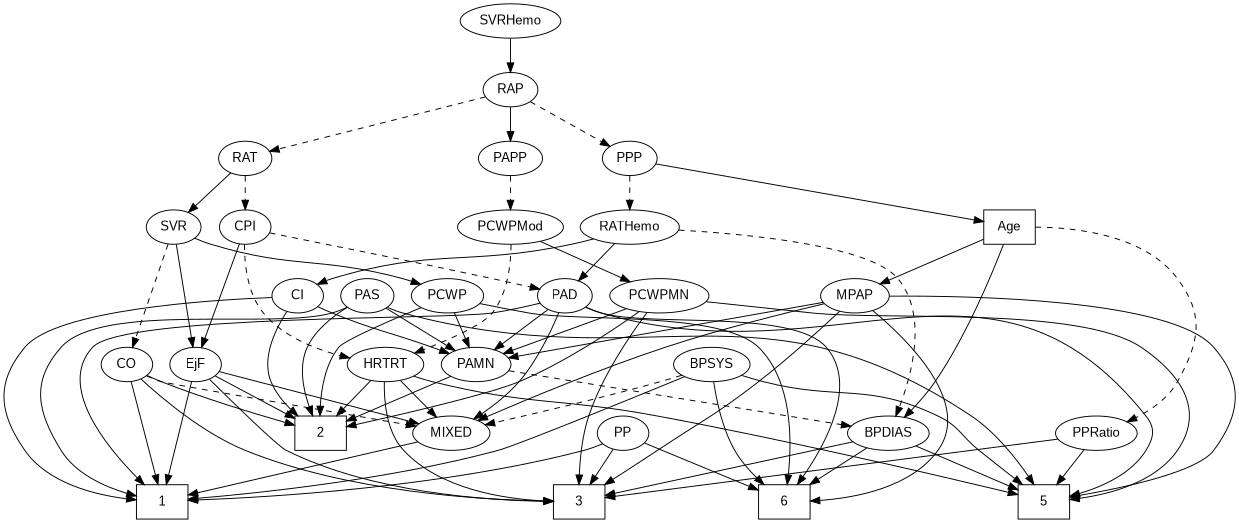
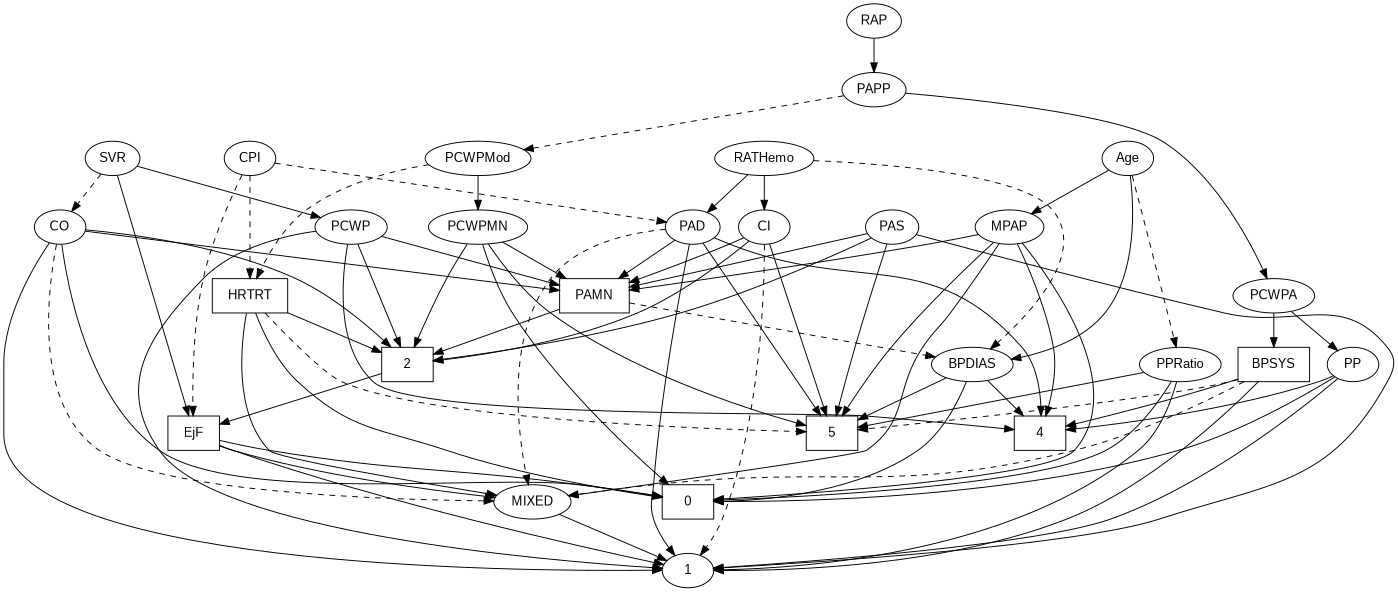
node "SVRHemo": removed
node "RAT": removed
node "PPP": removed
node "Age": shape box -> ellipse
edge "CO" -> "PAMN": added
edge "CPI" -> "EjF": style solid -> dashed
node "PCWPA": added
edge "CI" -> "5": added
edge "CI" -> "1": style solid -> dashed
node "EjF": shape ellipse -> box
node "HRTRT": shape ellipse -> box
node "PAMN": shape ellipse -> box
node "BPSYS": shape ellipse -> box
edge "PAD" -> "MIXED": style solid -> dashed
edge "EjF" -> "2": reversed
edge "BPSYS" -> "5": style solid -> dashed
edge "HRTRT" -> "5": style solid -> dashed
edge "PCWP" -> "1": added
node "1": shape box -> ellipse
node "3": label "3" -> "0"
node "6": label "6" -> "4"
edge "PPRatio" -> "1": added
